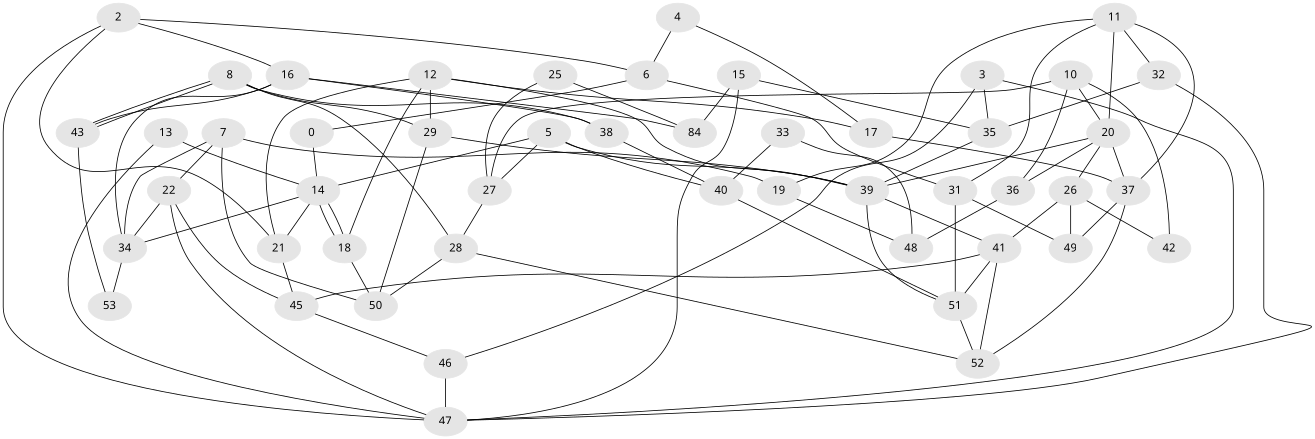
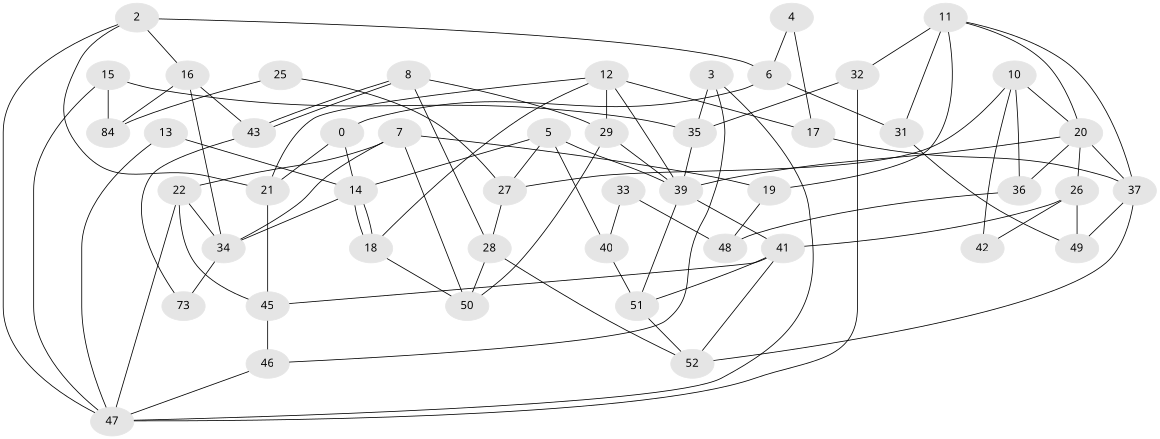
node "38": removed
edge "14" -- "21": now "0" -- "21"
edge "31" -- "51": removed
node "53": label "53" -> "73"
